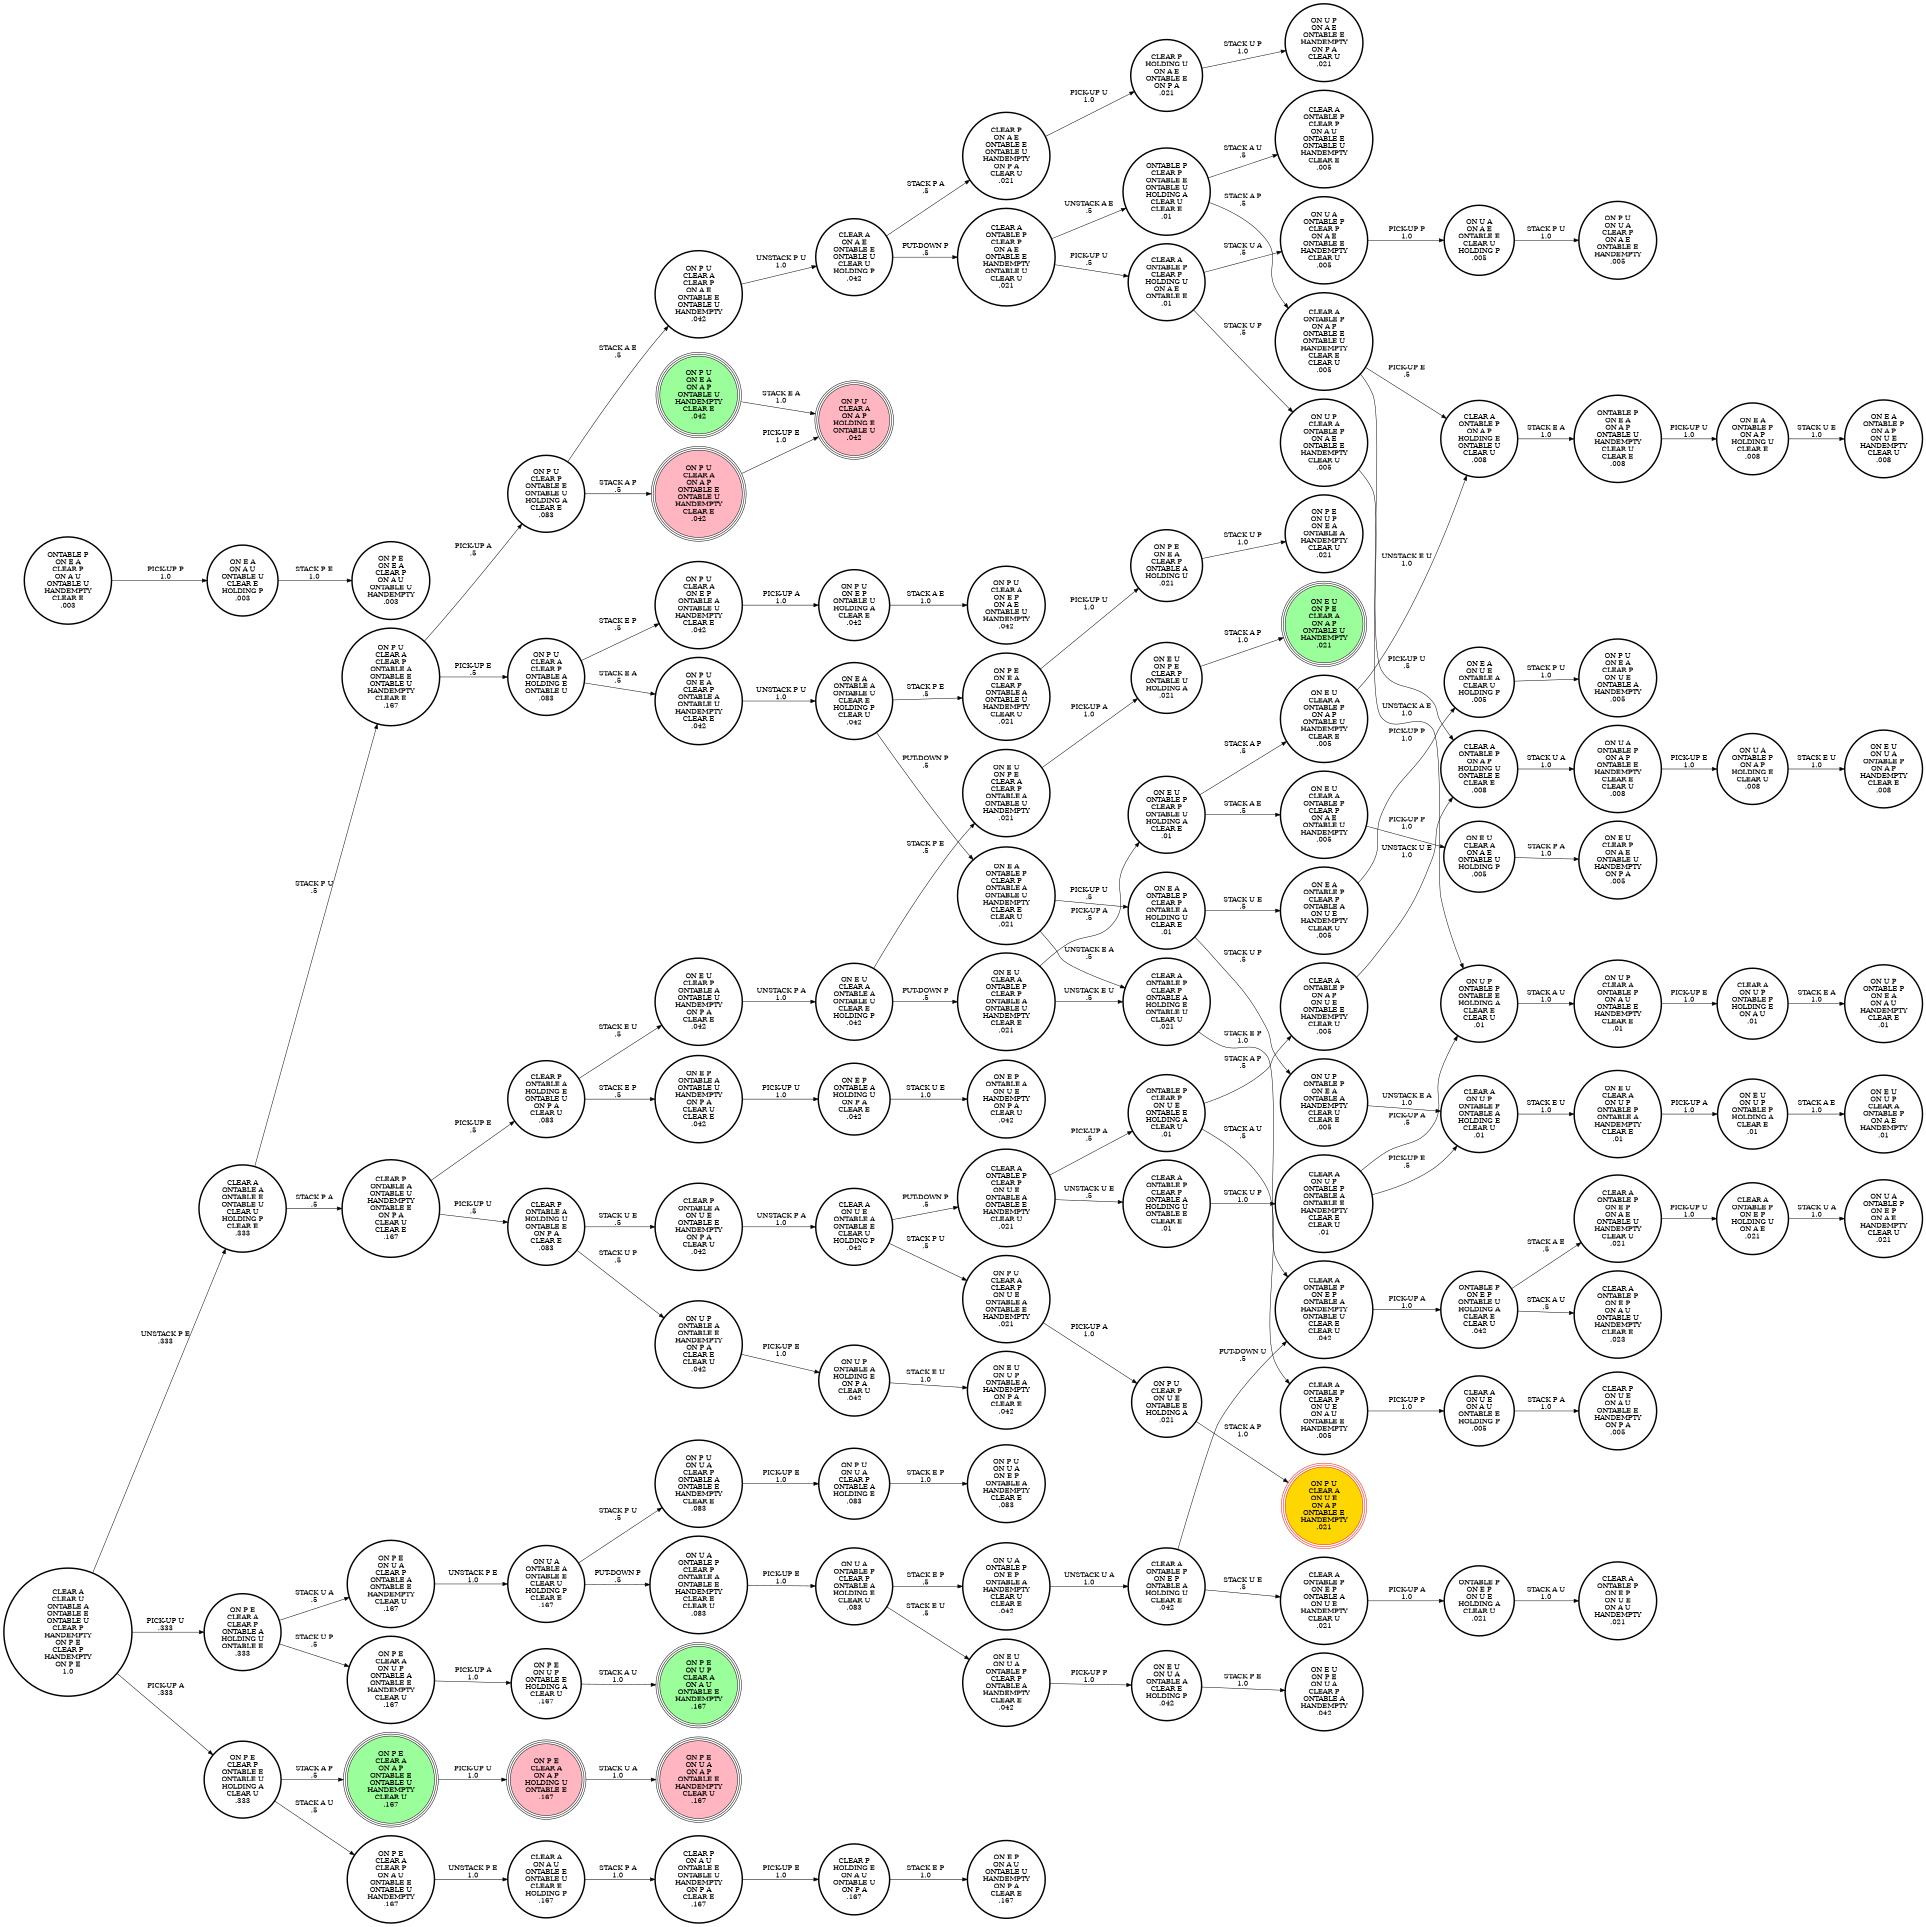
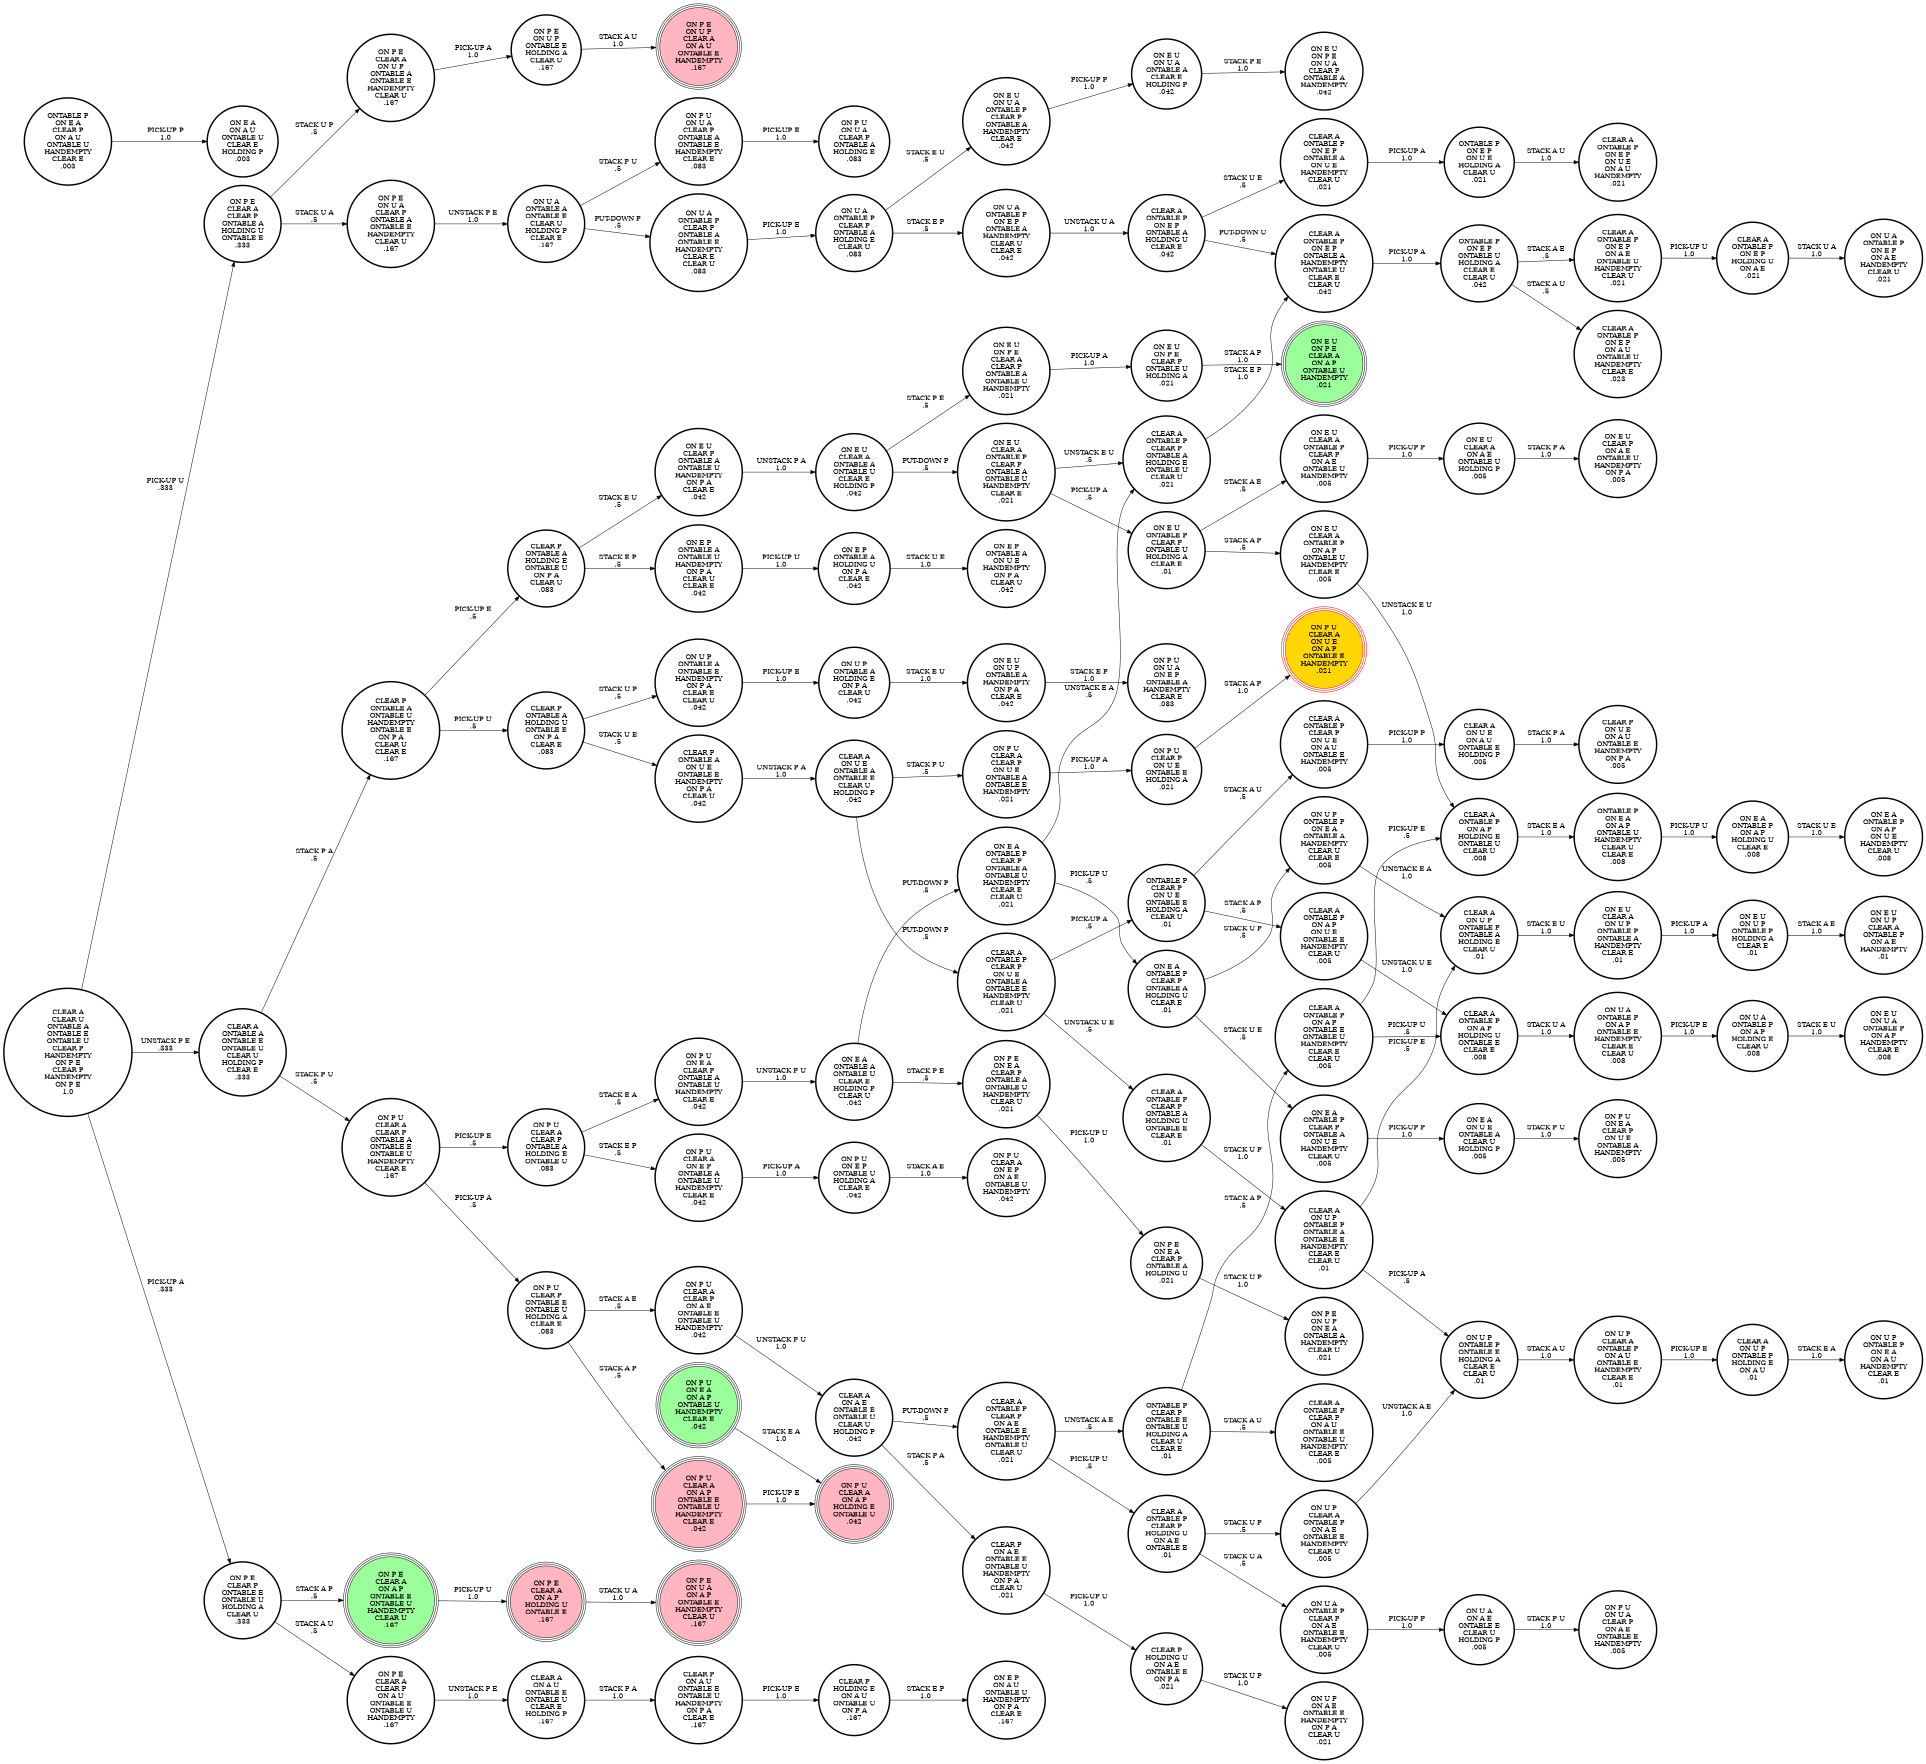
node "ON P E ON E A CLEAR P ON A U ONTABLE U HANDEMPTY .003": removed
edge "ON P U ON U A CLEAR P ONTABLE A HOLDING E .083" -> "ON P U ON U A ON E P ONTABLE A HANDEMPTY CLEAR E .083": now "ON E U ON U P ONTABLE A HANDEMPTY ON P A CLEAR E .042" -> "ON P U ON U A ON E P ONTABLE A HANDEMPTY CLEAR E .083"
node "ON P E ON U P CLEAR A ON A U ONTABLE E HANDEMPTY .167": fillcolor palegreen1 -> lightpink
